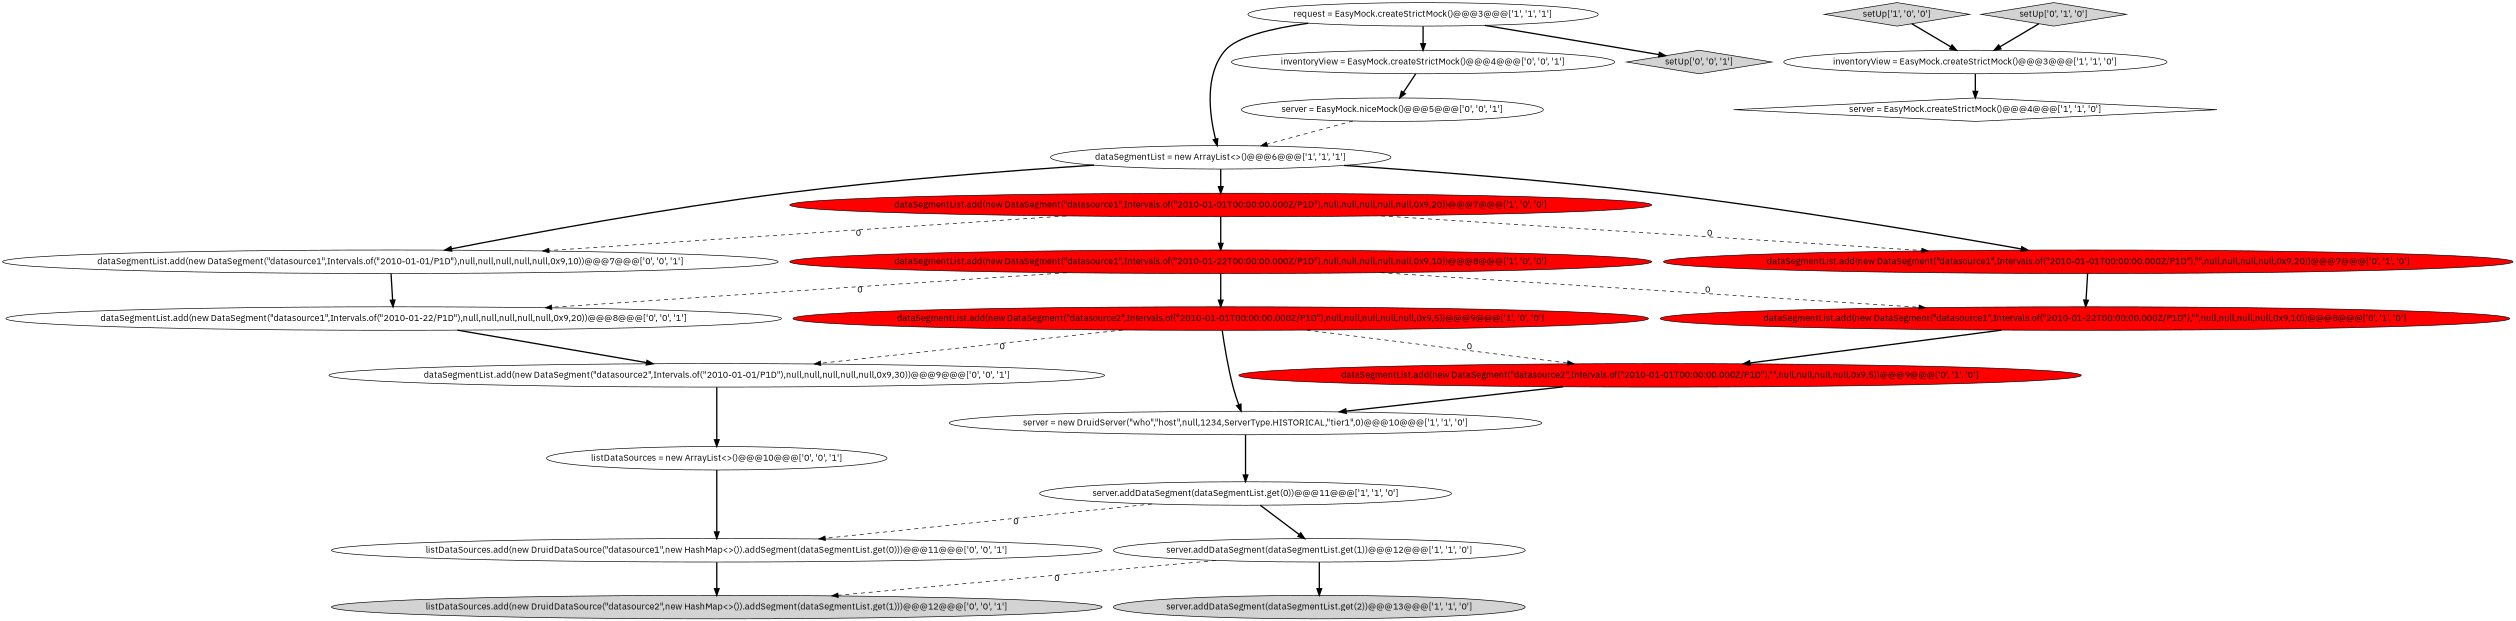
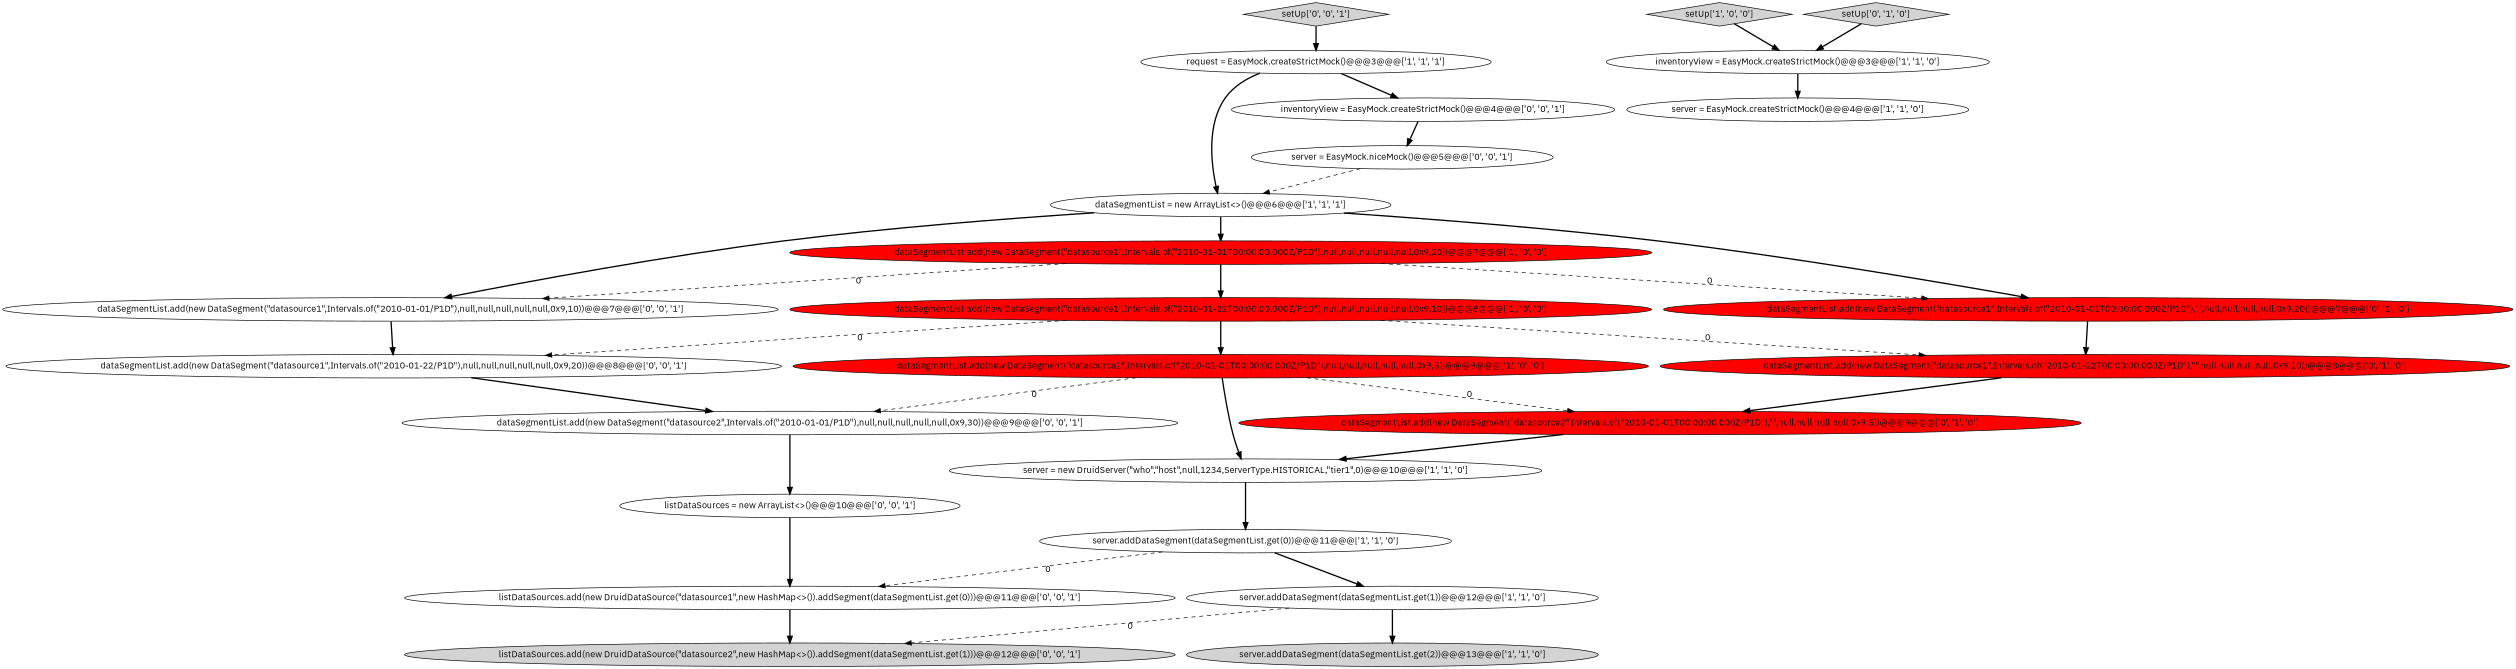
edge "request = EasyMock.createStrictMock()@@@3@@@['1', '1', '1']" -> "setUp['0', '0', '1']": reversed
node "server = EasyMock.createStrictMock()@@@4@@@['1', '1', '0']": shape diamond -> ellipse
